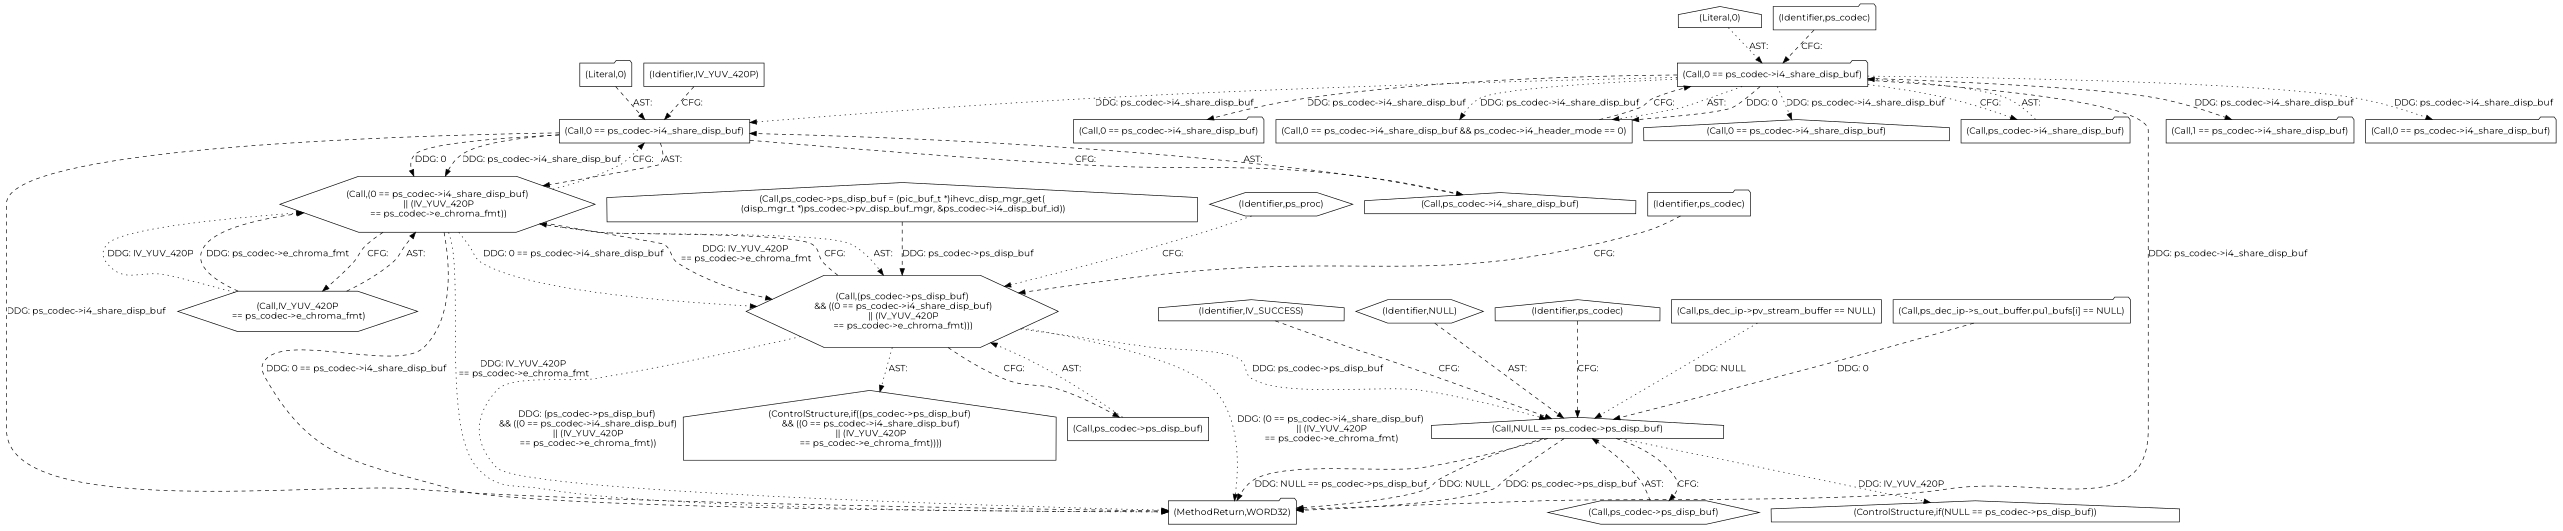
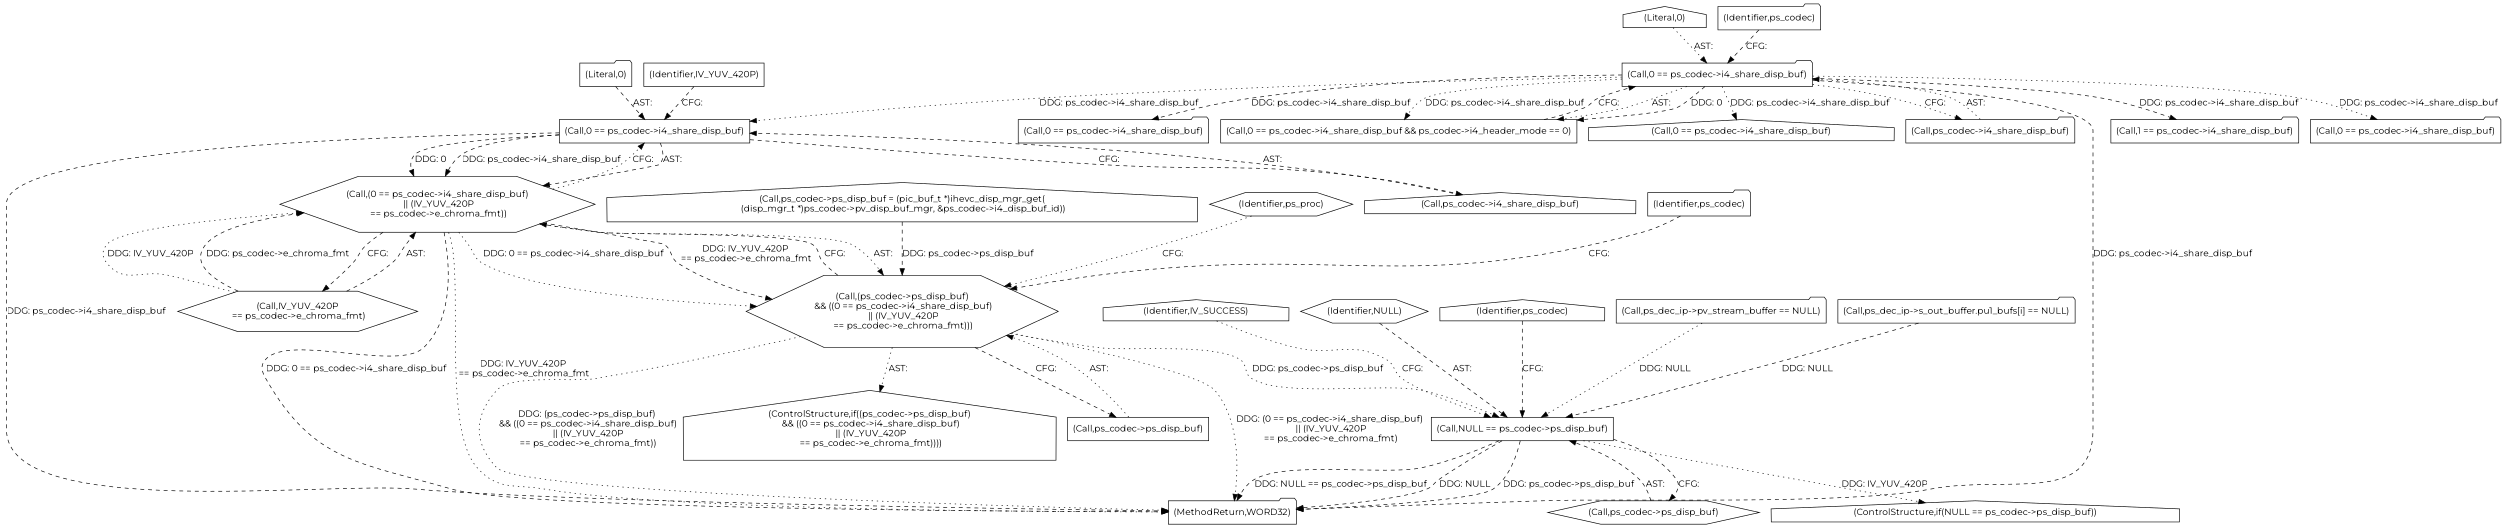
node "(Call,ps_dec_ip->pv_stream_buffer == NULL)": shape box -> folder
edge "(Identifier,IV_SUCCESS)" -> "(Call,NULL == ps_codec->ps_disp_buf)": style dashed -> dotted
edge "(Call,ps_dec_ip->s_out_buffer.pu1_bufs[i] == NULL)" -> "(Call,NULL == ps_codec->ps_disp_buf)": label "DDG: 0" -> "DDG: NULL"
node "(Call,NULL == ps_codec->ps_disp_buf)": shape house -> box
